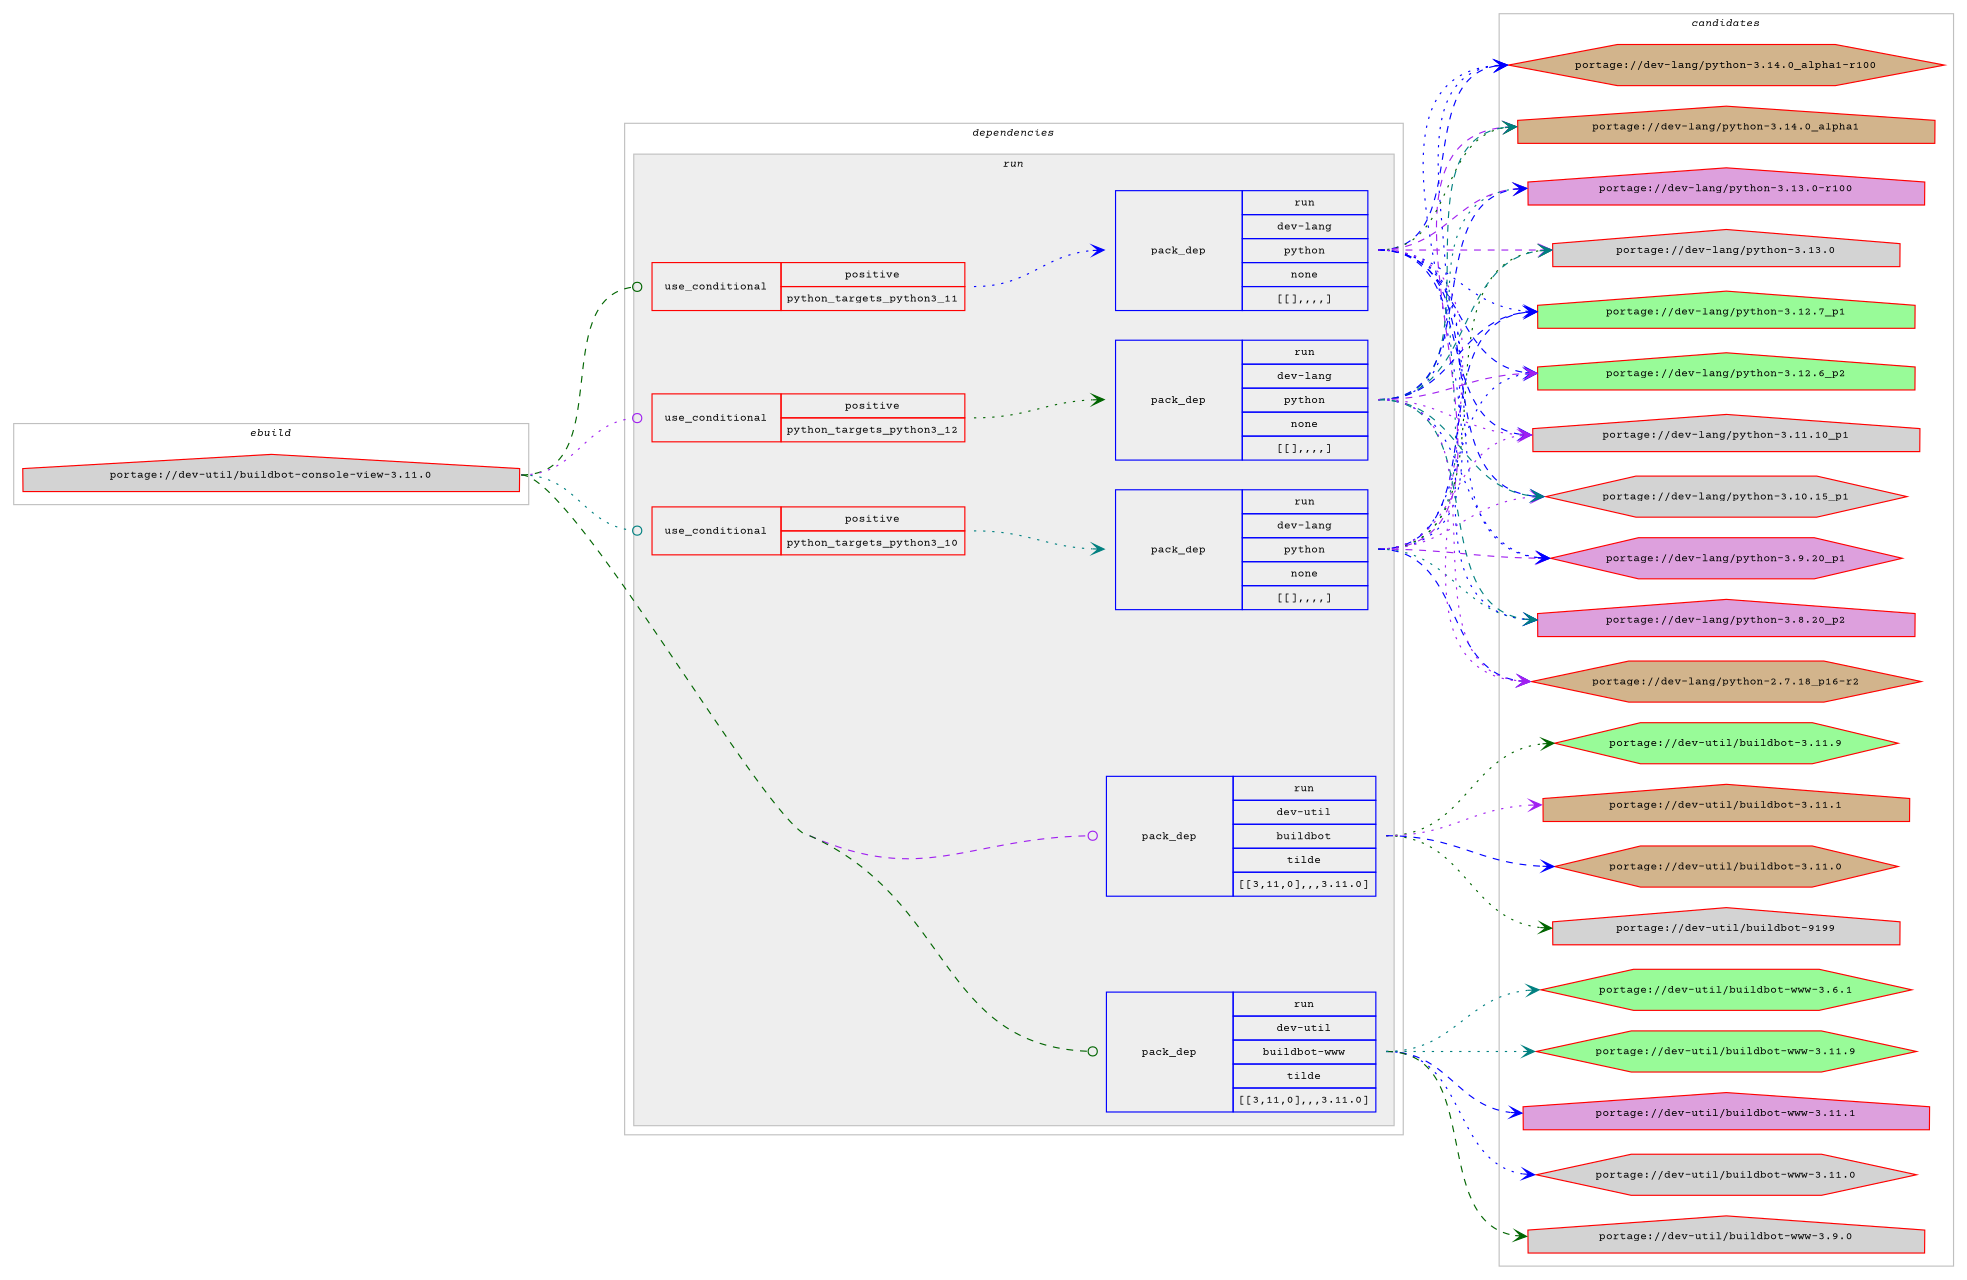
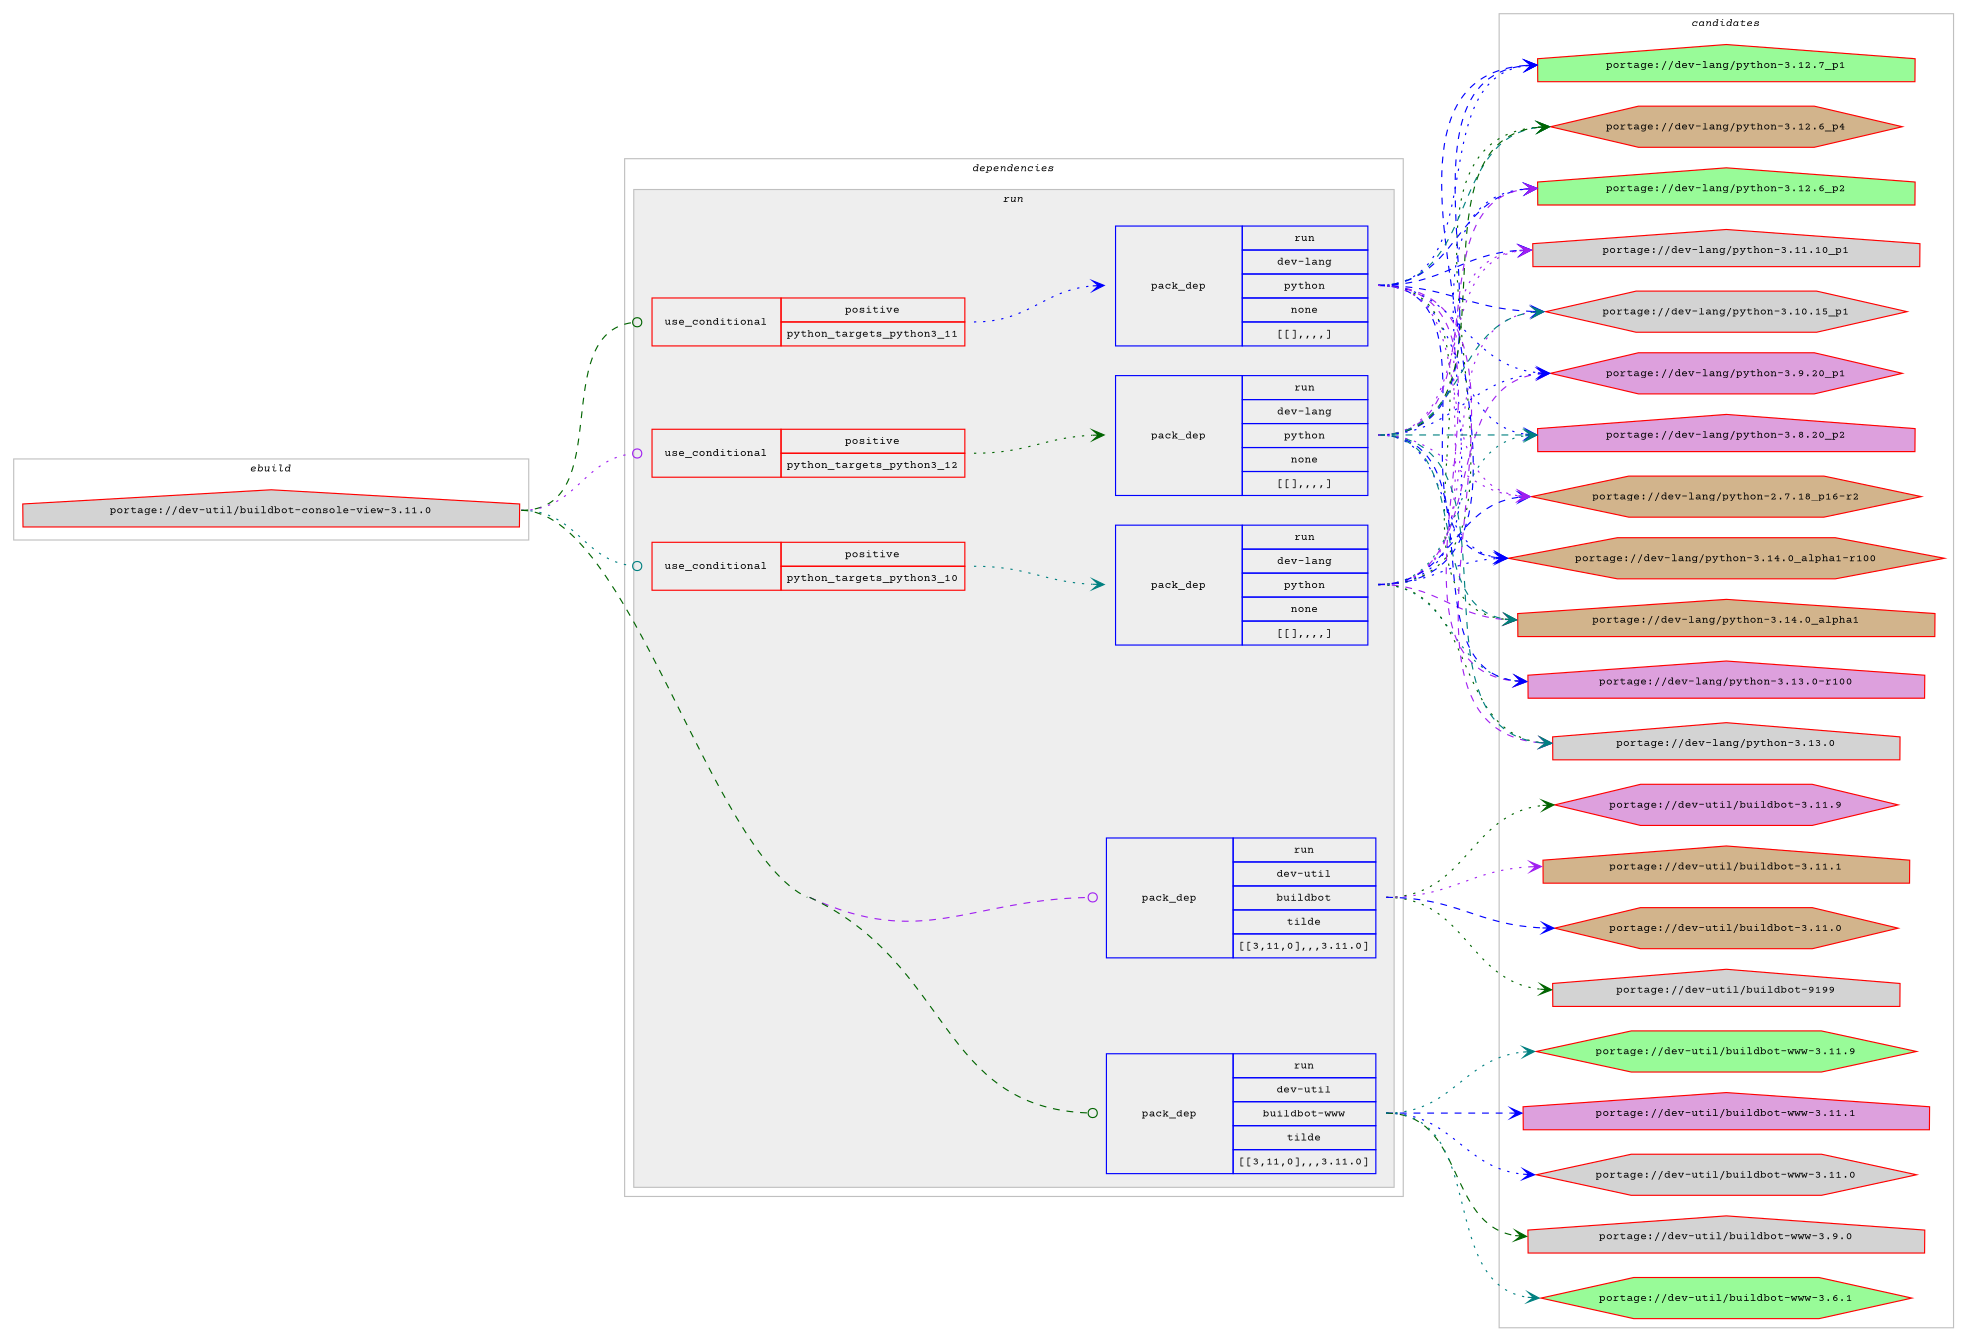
node "portage://dev-lang/python-3.12.6_p4": added
node "portage://dev-util/buildbot-3.11.9": fillcolor palegreen -> plum
